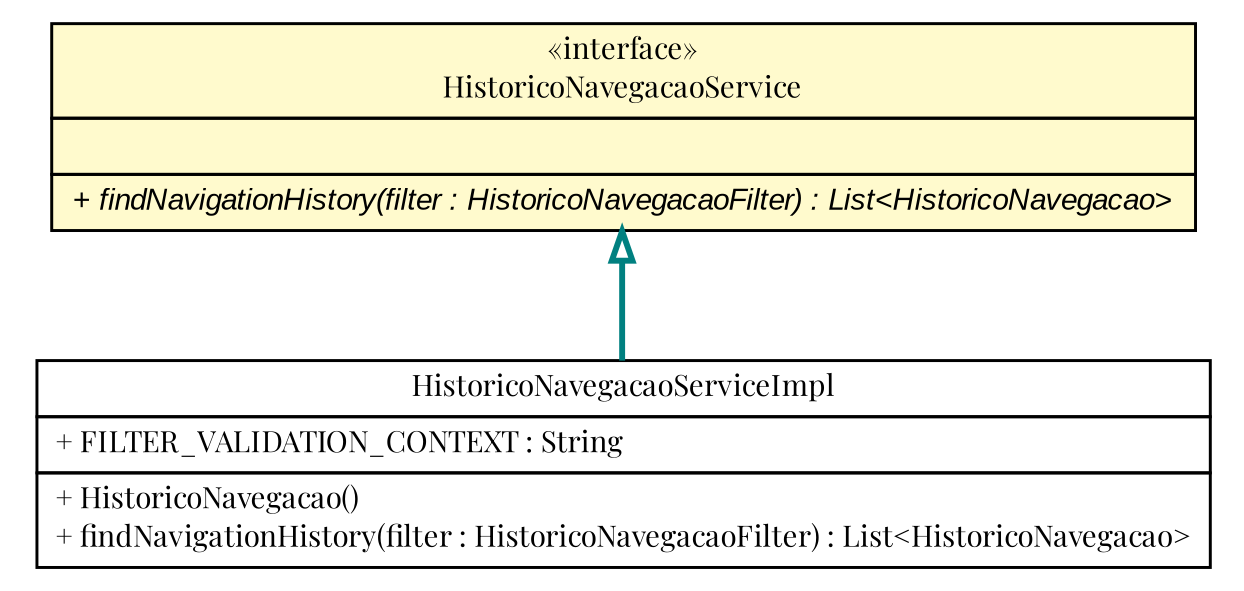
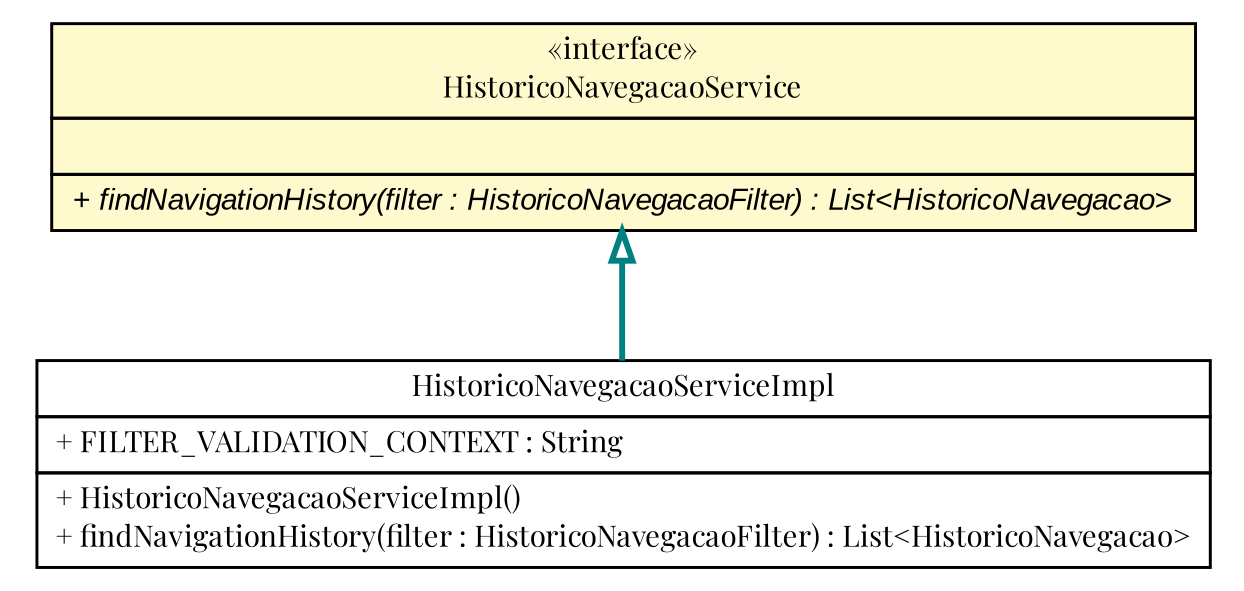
node "HistoricoNavegacaoServiceImpl": text "+ HistoricoNavegacao()" -> "+ HistoricoNavegacaoServiceImpl()"
